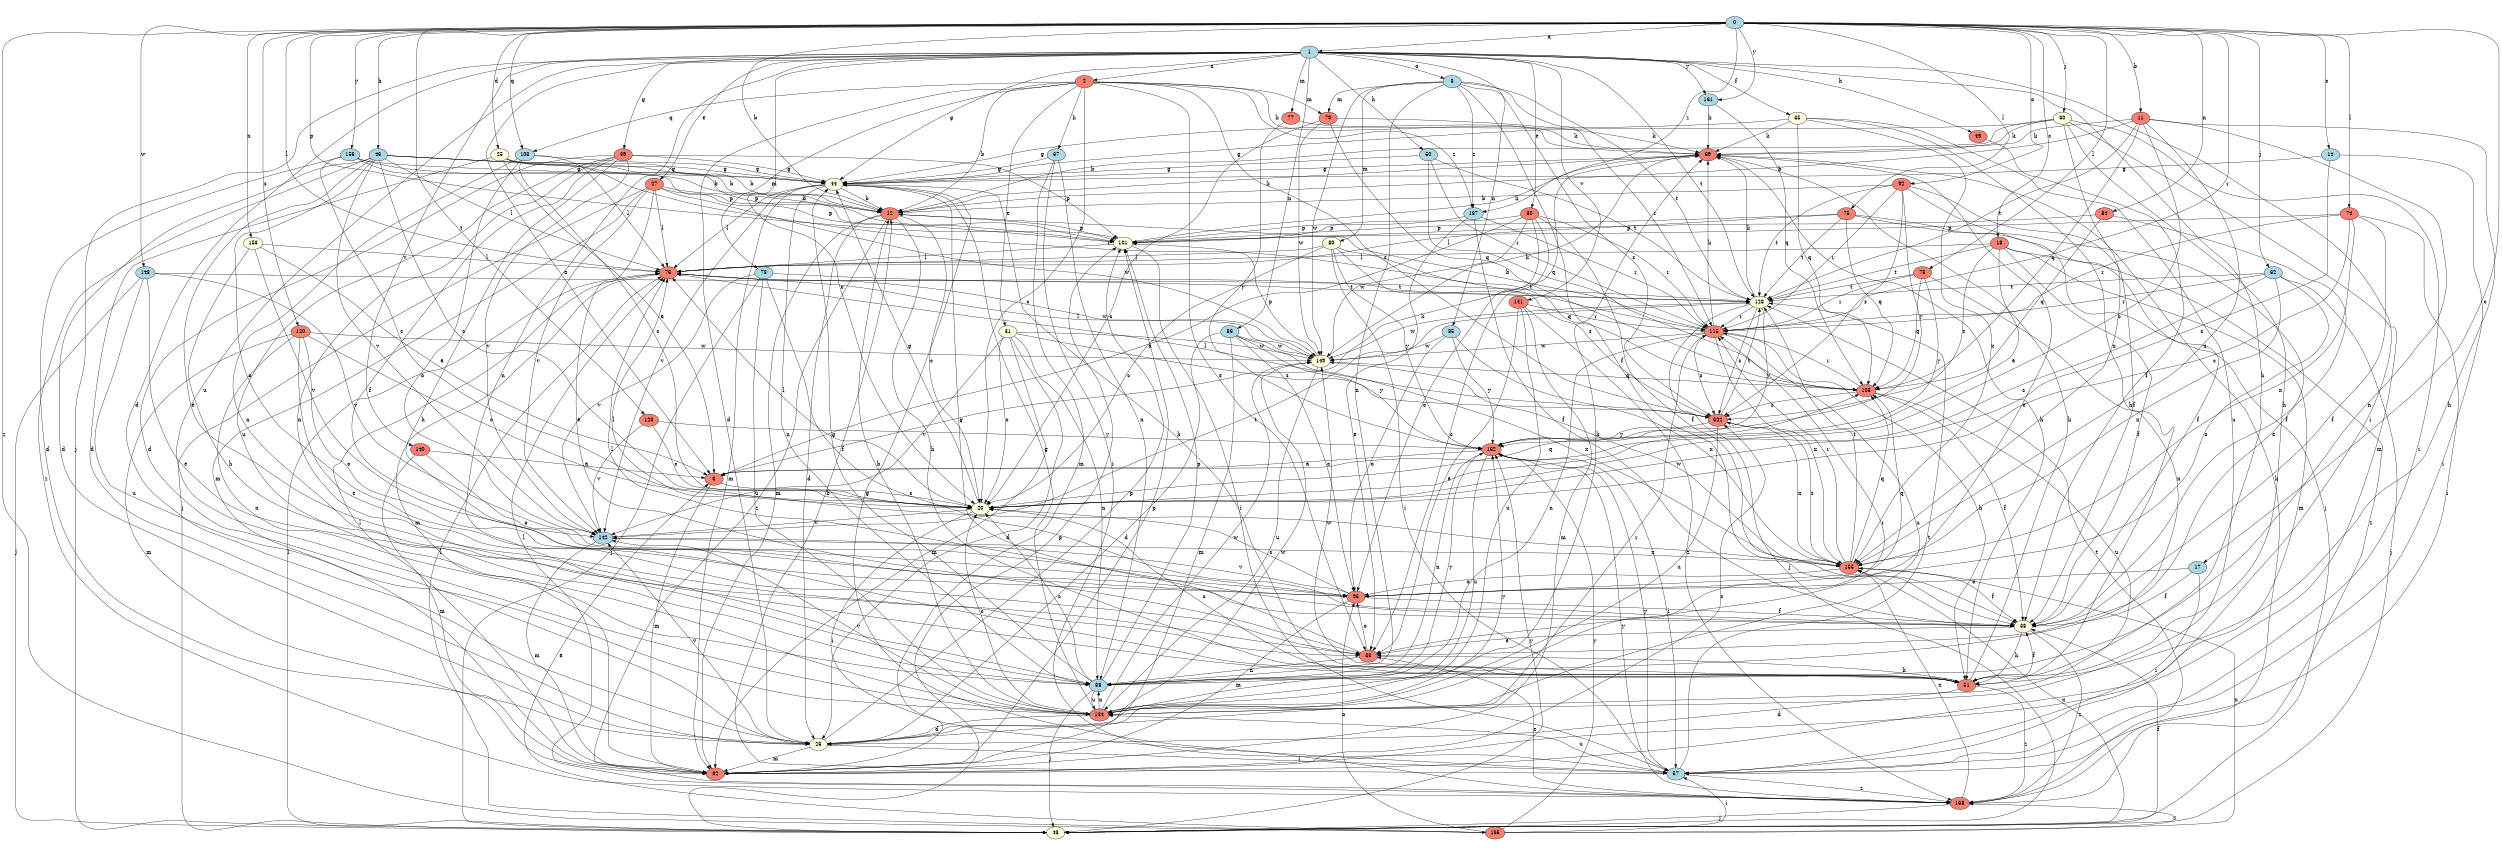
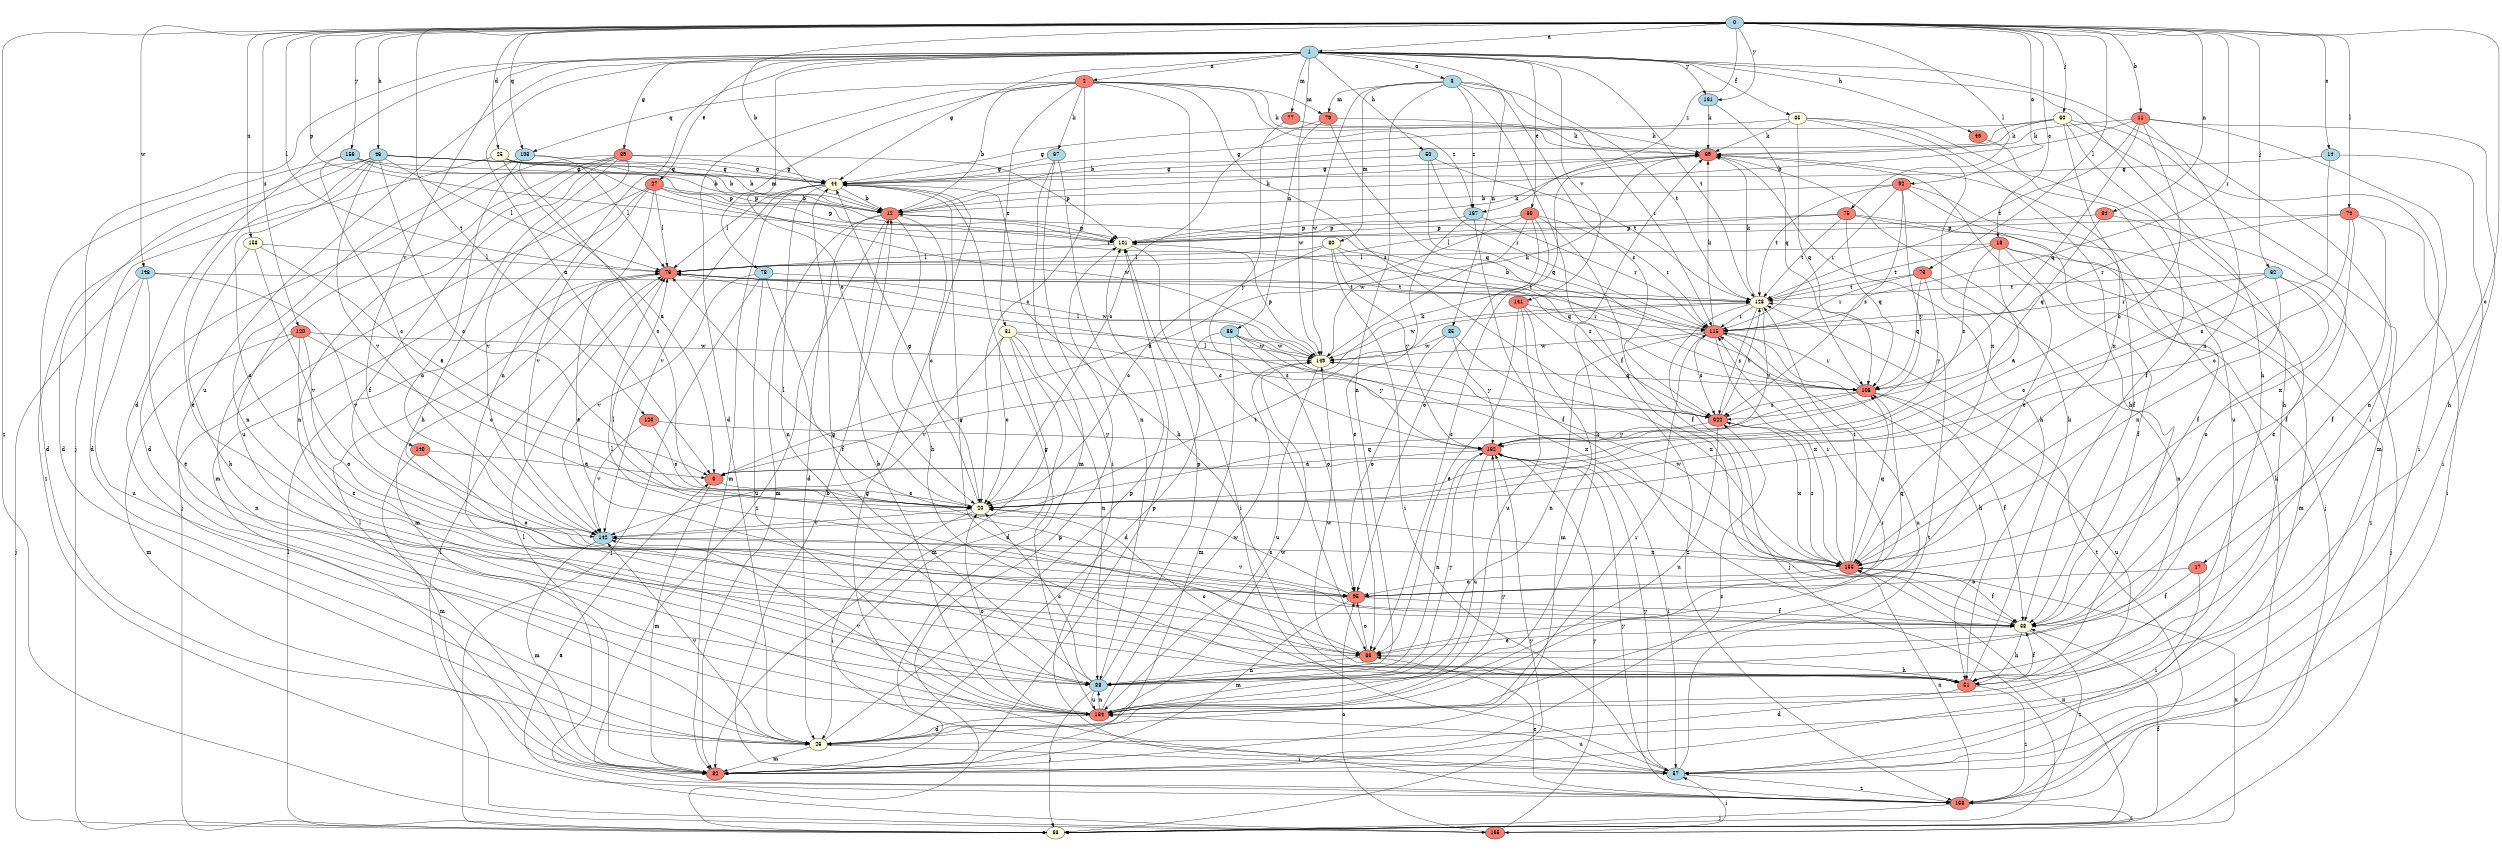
edge "20" -> "108": reversed
node "17": fillcolor lightblue -> salmon
edge "165" -> "168": reversed
node "43": label "43" -> "63"
